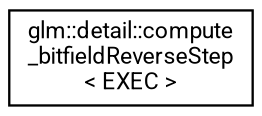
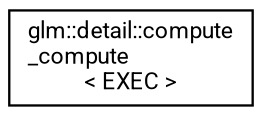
node "glm::detail::compute _bitfieldReverseStep < EXEC >": label "glm::detail::compute _bitfieldReverseStep < EXEC >" -> "glm::detail::compute _compute < EXEC >"
